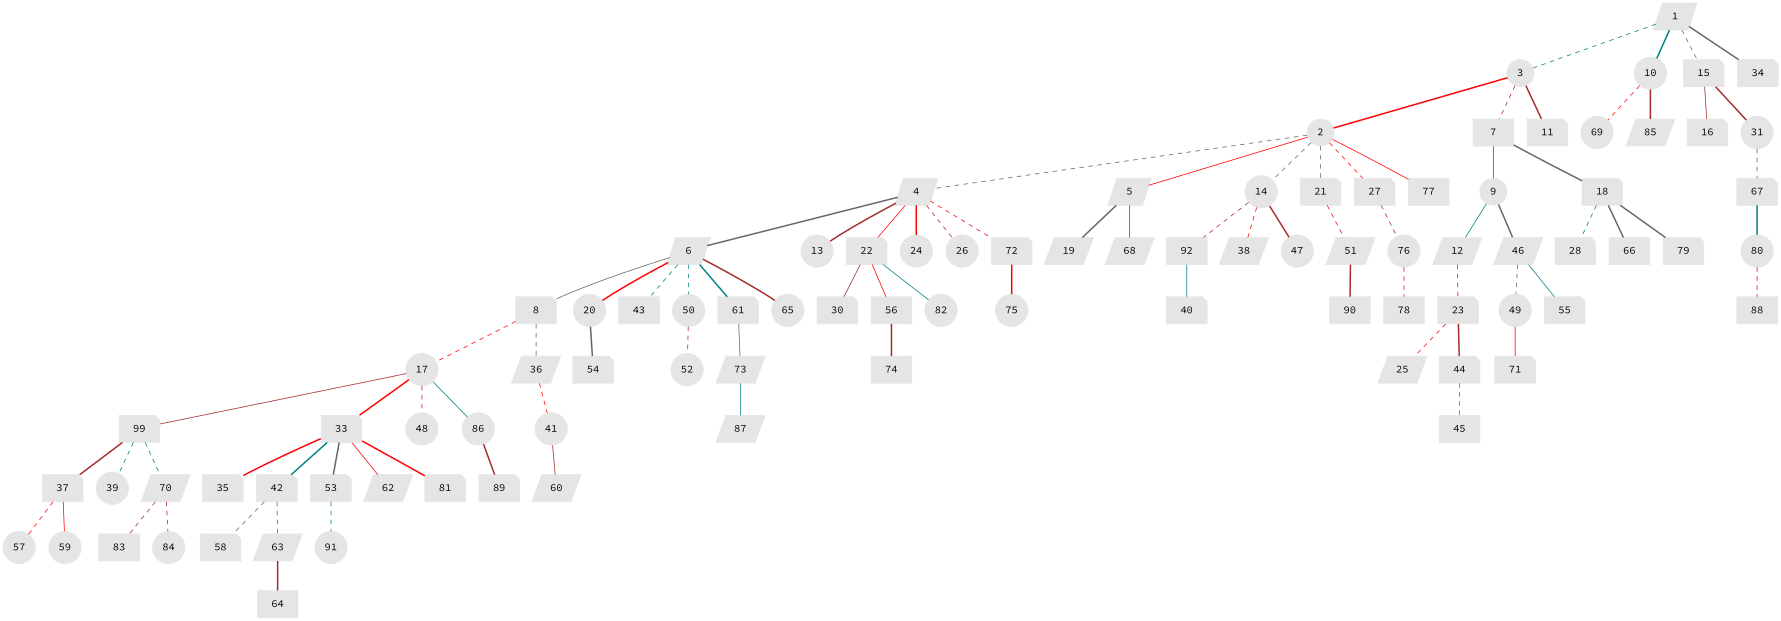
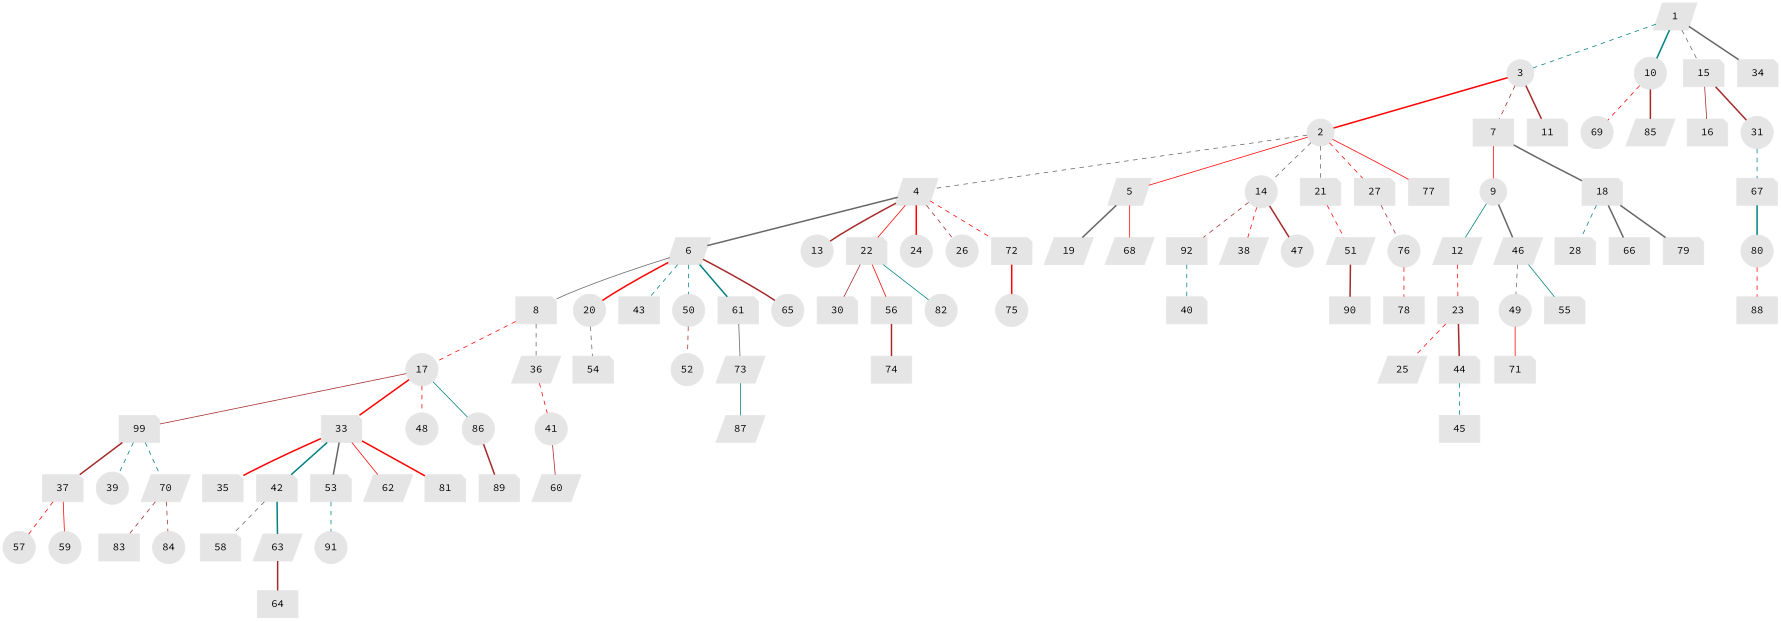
edge "92" -- "40": style solid -> dashed
edge "20" -- "54": style bold -> dashed
edge "42" -- "63": style dashed -> bold
